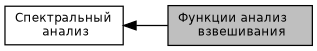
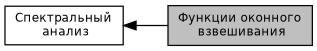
node "Функции анализ взвешивания": label "Функции анализ взвешивания" -> "Функции оконного взвешивания"
